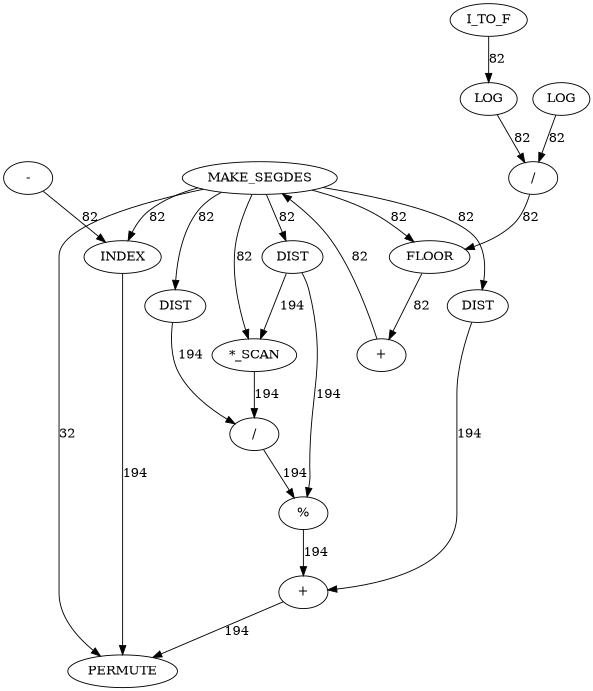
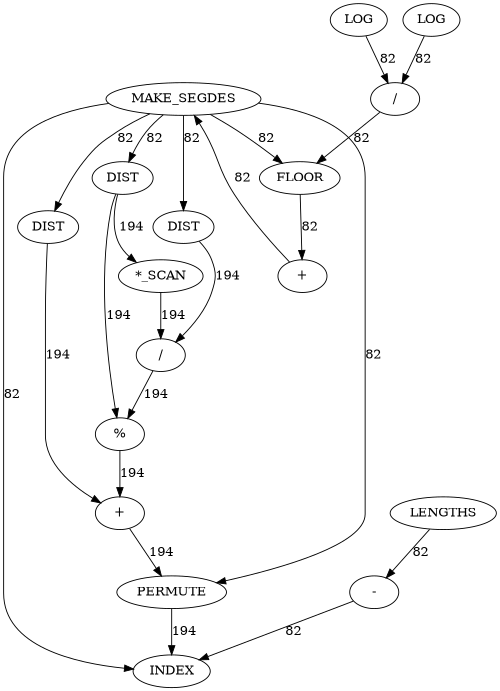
node "I_TO_F": removed
edge "MAKE_SEGDES" -> "*_SCAN": removed, label "82"
edge "MAKE_SEGDES" -> "PERMUTE": label "32" -> "82"
edge "INDEX" -> "PERMUTE": reversed
node "LENGTHS": added
